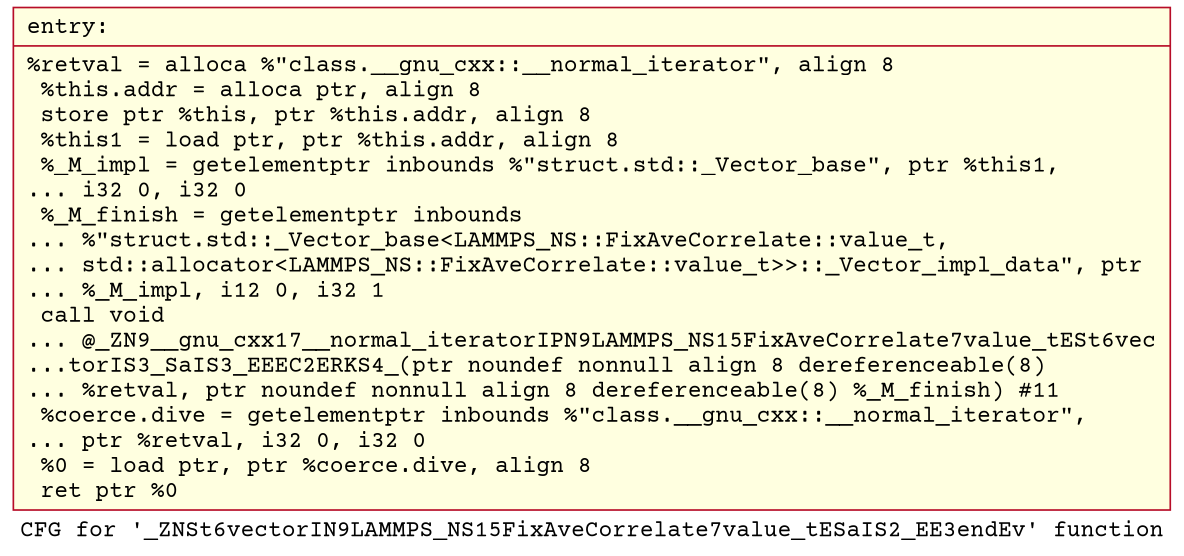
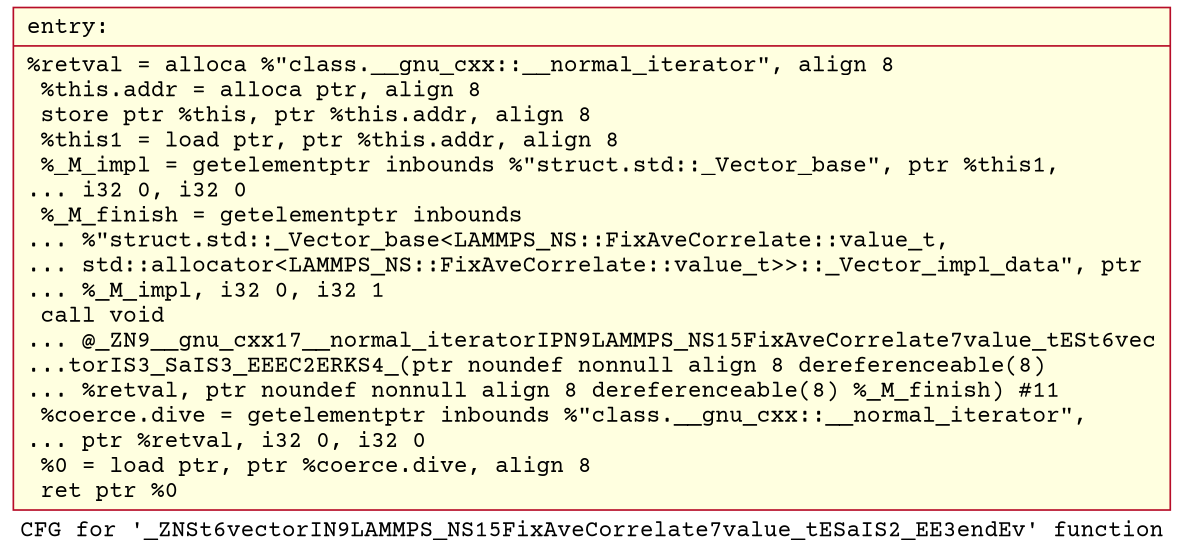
node "entry:": text "... %_M_impl, i12 0, i32 1" -> "... %_M_impl, i32 0, i32 1"
